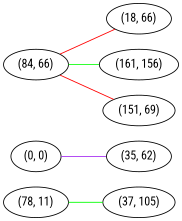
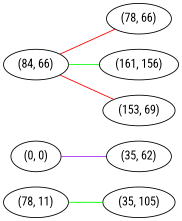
node "(18, 66)": label "(18, 66)" -> "(78, 66)"
node "(151, 69)": label "(151, 69)" -> "(153, 69)"
node "(37, 105)": label "(37, 105)" -> "(35, 105)"
